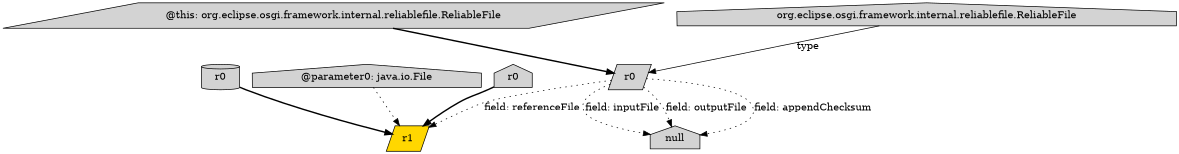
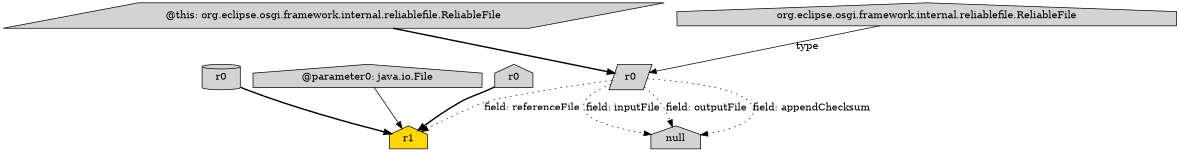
edge "@parameter0: java.io.File" -> "r1": style dotted -> solid
node "r1": shape parallelogram -> house
